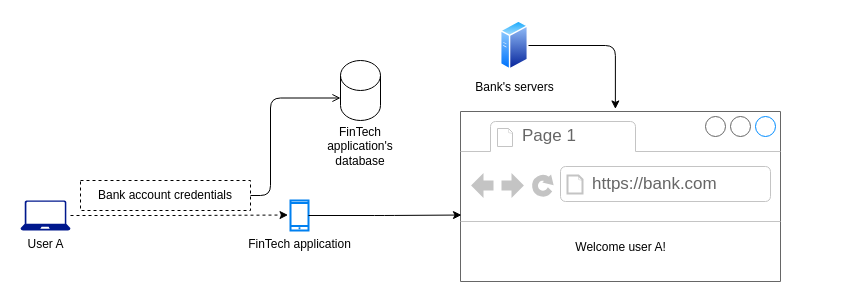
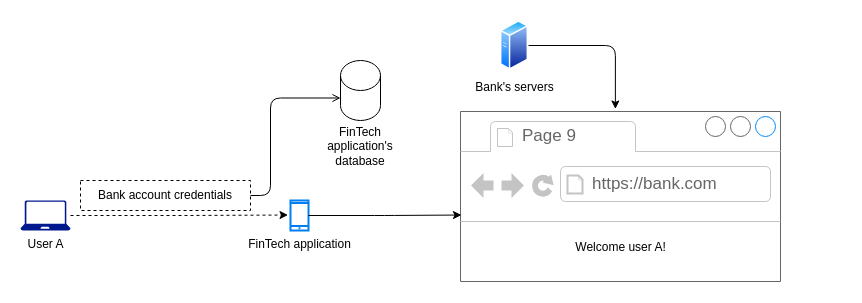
node "Page 1": label "Page 1" -> "Page 9"
